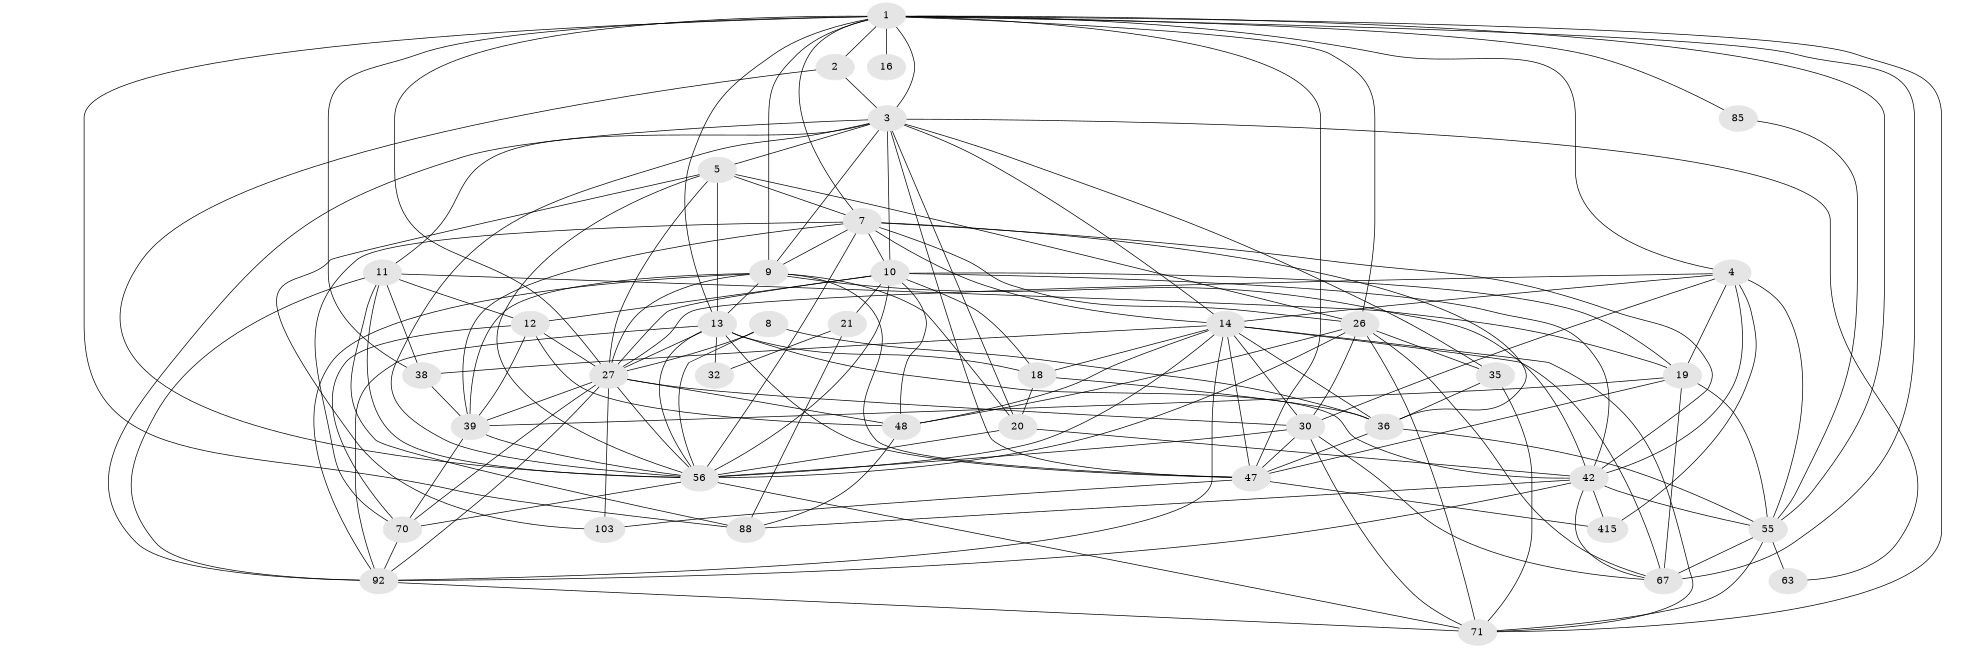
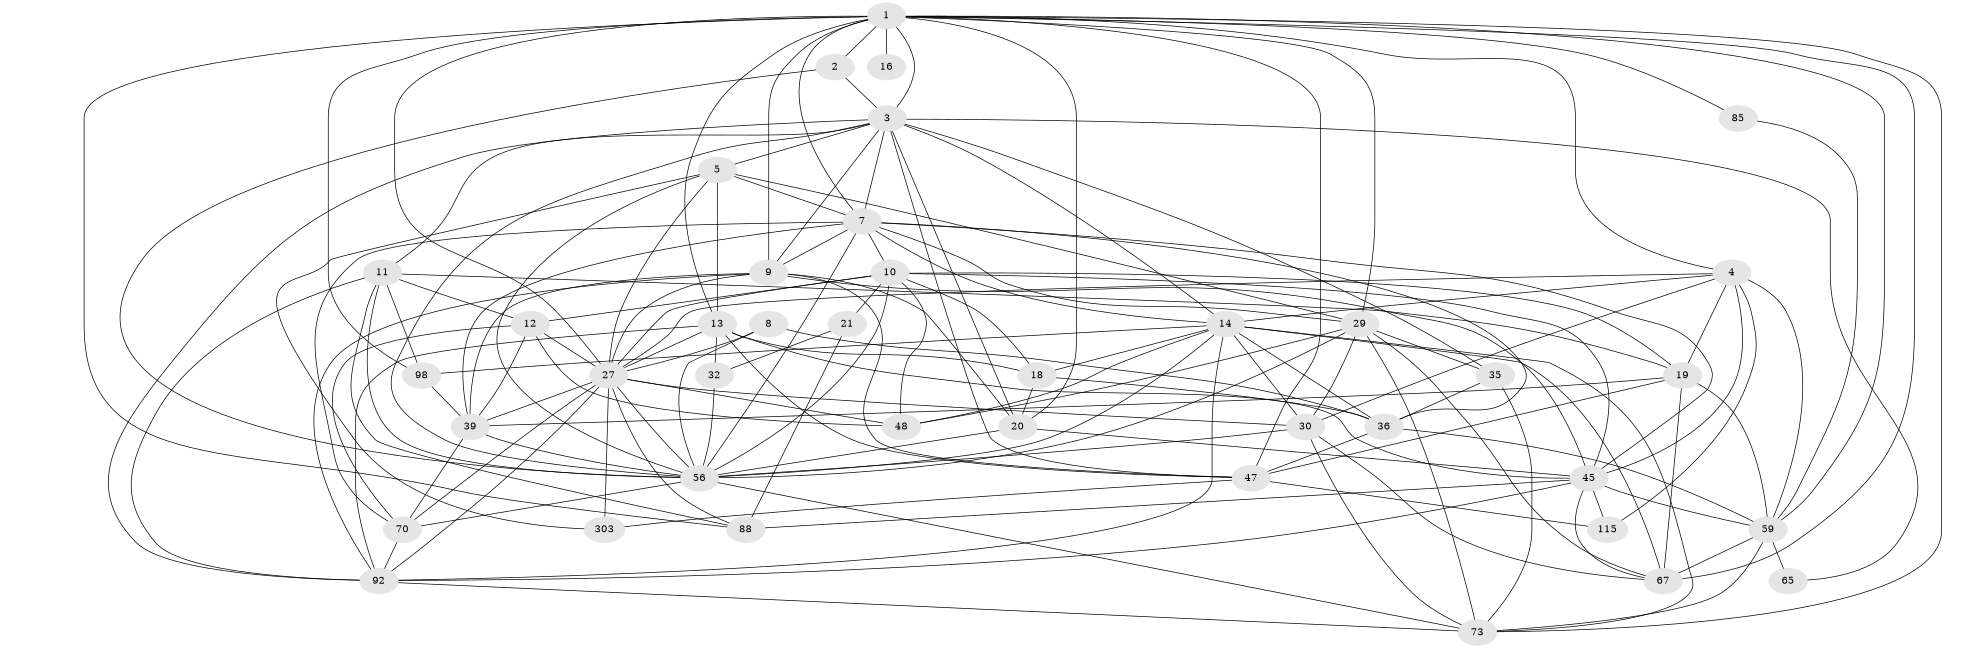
edge "1" -- "20": added
edge "3" -- "10": now "3" -- "7"
edge "9" -- "13": removed
node "26": label "26" -> "29"
node "38": label "38" -> "98"
edge "13" -- "56": now "32" -- "56"
edge "14" -- "47": removed
edge "30" -- "47": removed
node "42": label "42" -> "45"
edge "48" -- "88": now "27" -- "88"
node "103": label "103" -> "303"
node "415": label "415" -> "115"
node "55": label "55" -> "59"
node "63": label "63" -> "65"
node "71": label "71" -> "73"
